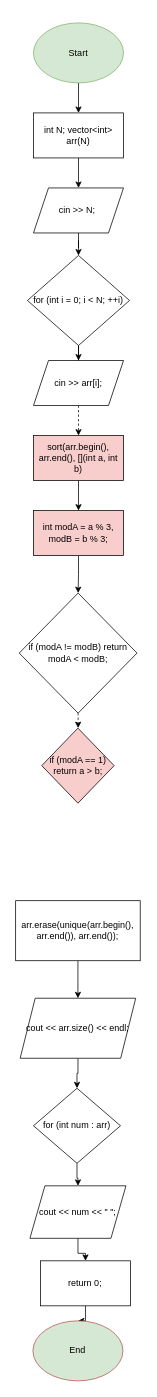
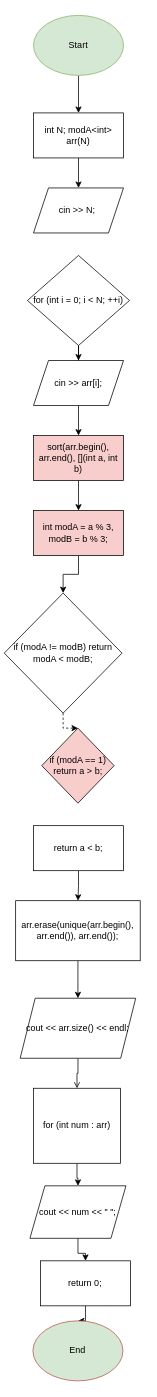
node "Start": moved (78, 53) -> (78, 45)
node "int N; vector<int> arr(N)": label "int N; vector<int> arr(N)" -> "int N; modA<int> arr(N)"
edge "cin >> N;" -> "for (int i = 0; i < N; ++i)": removed
edge "cin >> arr[i];" -> "sort(arr.begin(), arr.end(), [](int a, int b)": style dashed -> solid
node "if (modA != modB) return modA < modB;": moved (78, 653) -> (63, 653)
node "return a < b;": added
edge "return a < b;" -> "arr.erase(unique(arr.begin(), arr.end()), arr.end());": added
edge "cout << arr.size() << endl;" -> "for (int num : arr)": arrowhead classic -> open
node "for (int num : arr)": shape diamond -> rectangle
